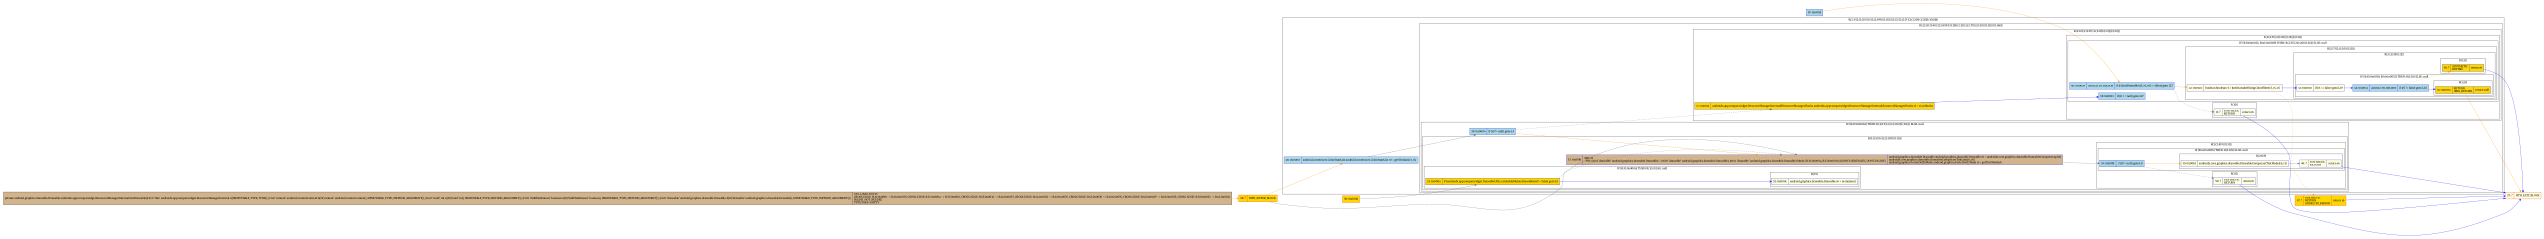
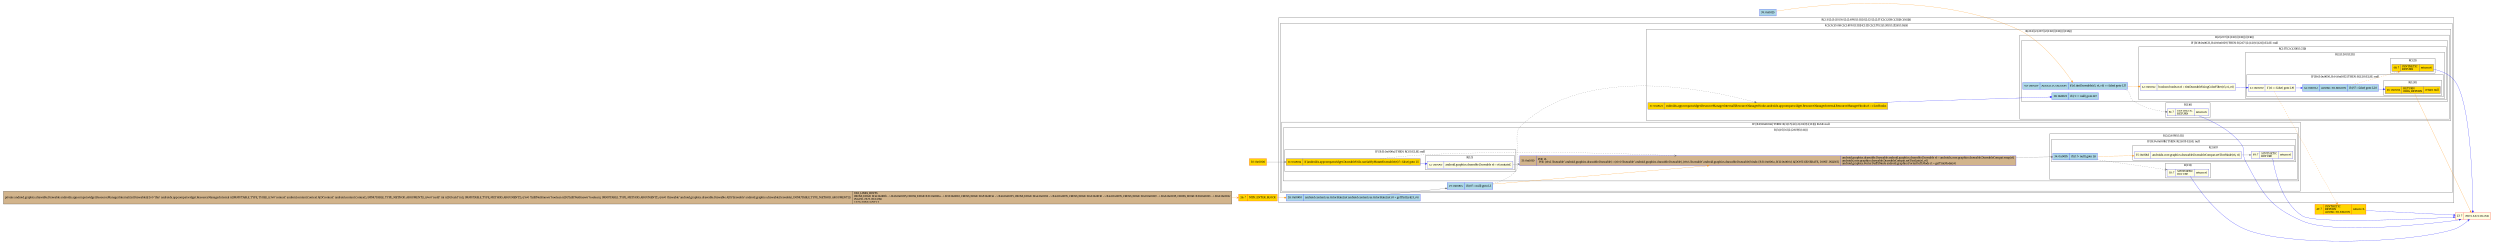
edge "42: 0x002c" -> "47: ?": now "43: 0x0030" -> "47: ?"
edge "26: ?" -> "33: 0x0010": now "32: 0x000c" -> "33: 0x0010"
